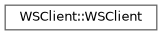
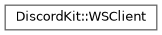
node "WSClient::WSClient": label "WSClient::WSClient" -> "DiscordKit::WSClient"
